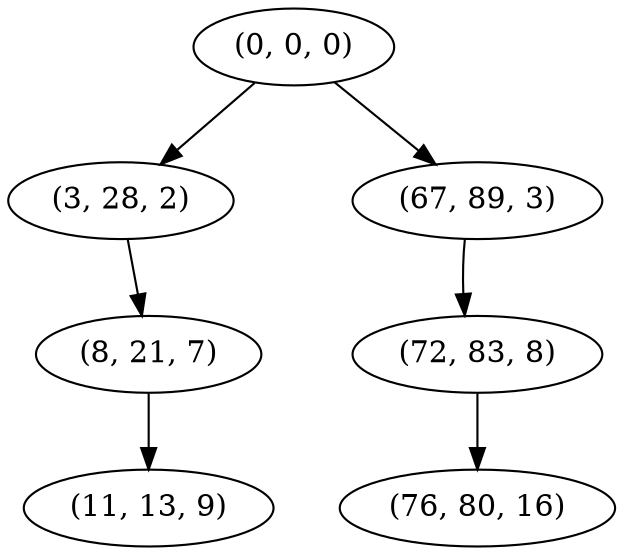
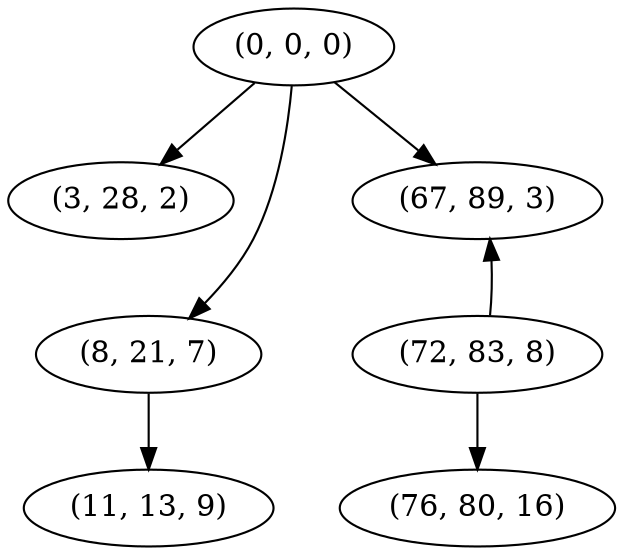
edge "(67, 89, 3)" -> "(72, 83, 8)": reversed
edge "(3, 28, 2)" -> "(8, 21, 7)": now "(0, 0, 0)" -> "(8, 21, 7)"
